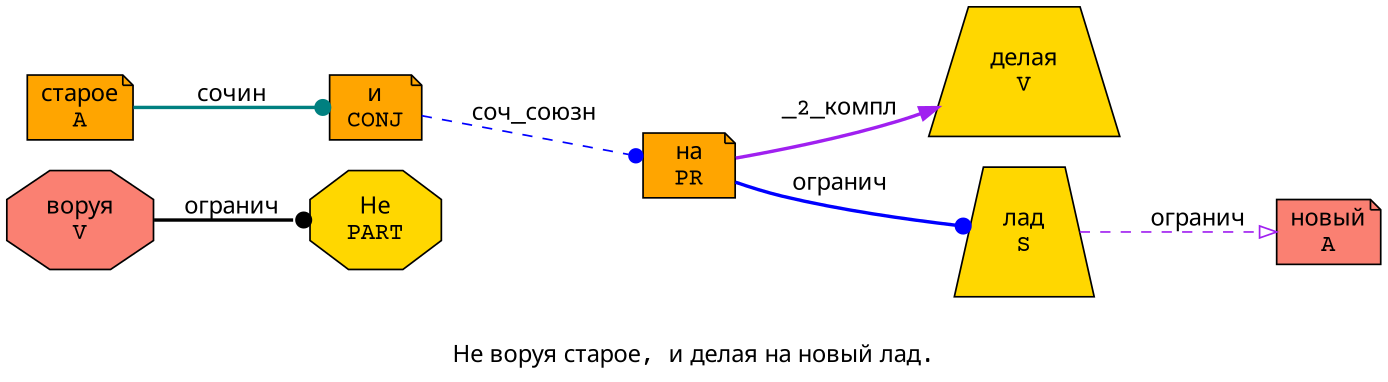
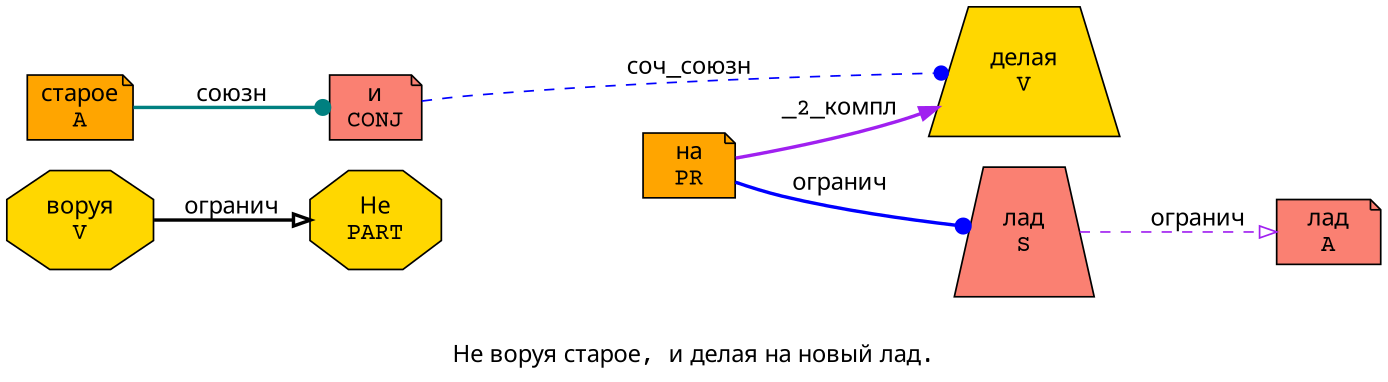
edge "старое A" -> "и CONJ": label "сочин" -> "союзн"
node "и CONJ": fillcolor orange -> salmon
edge "и CONJ" -> "на PR": now "и CONJ" -> "делая V"
node "воруя V": fillcolor salmon -> gold
edge "воруя V" -> "Не PART": arrowhead dot -> onormal
node "лад S": fillcolor gold -> salmon
node "новый A": label "новый A" -> "лад A"
